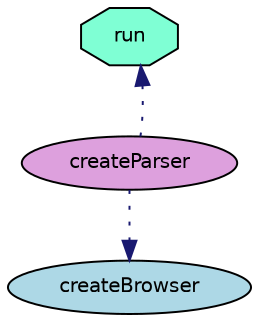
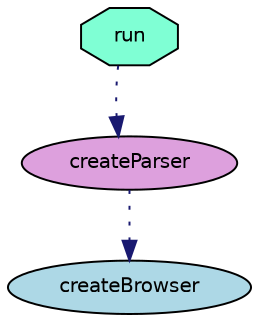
edge "createParser" -> "run": reversed
